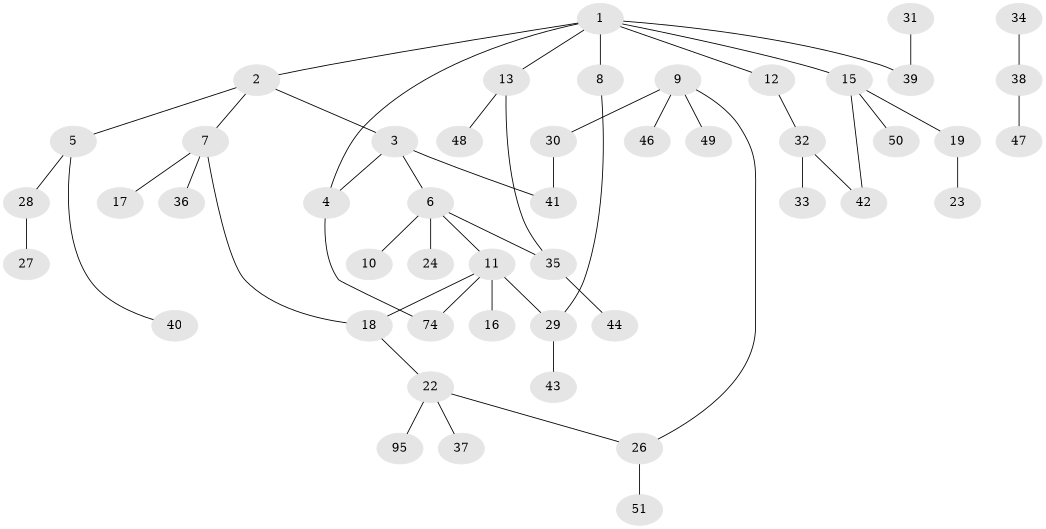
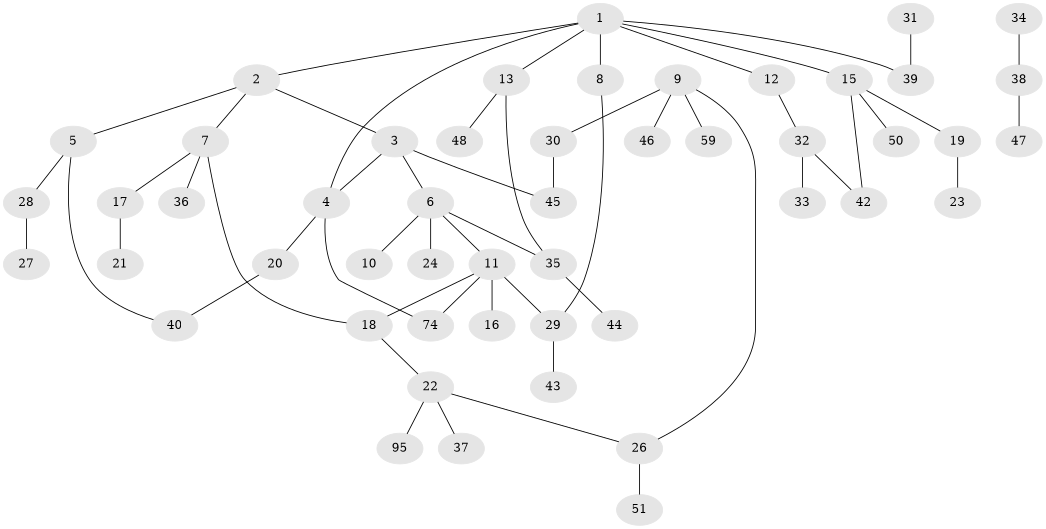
node "49": label "49" -> "59"
node "41": label "41" -> "45"
node "21": added
node "20": added
